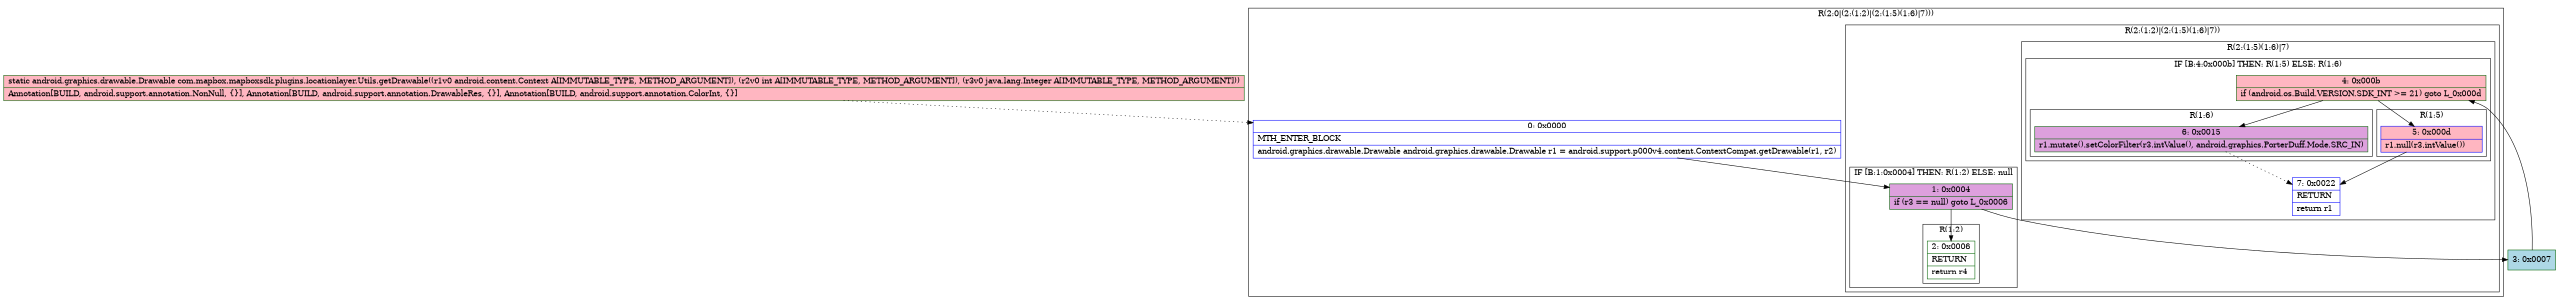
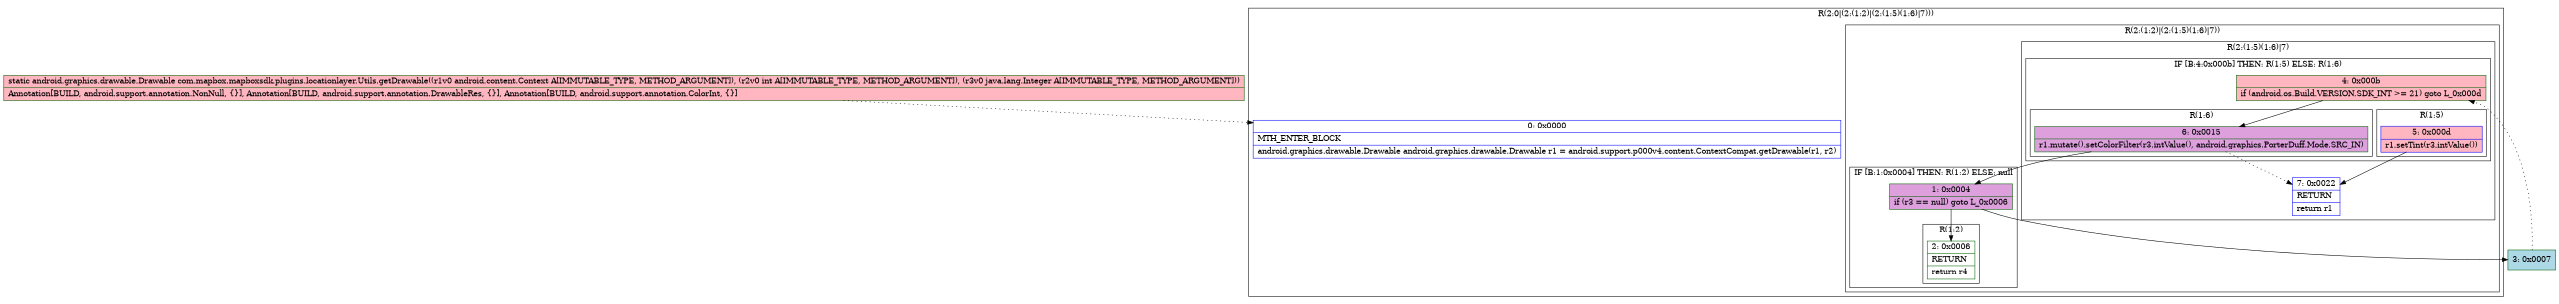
edge "4: 0x000b" -> "5: 0x000d": removed
node "5: 0x000d": text "r1.null(r3.intValue())" -> "r1.setTint(r3.intValue())"
edge "3: 0x0007" -> "4: 0x000b": style solid -> dotted
edge "0: 0x0000" -> "1: 0x0004": now "6: 0x0015" -> "1: 0x0004"
